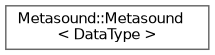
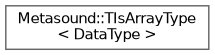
node "Metasound::Metasound < DataType >": label "Metasound::Metasound < DataType >" -> "Metasound::TIsArrayType < DataType >"
